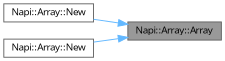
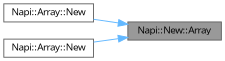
node "Napi::Array::Array": label "Napi::Array::Array" -> "Napi::New::Array"
